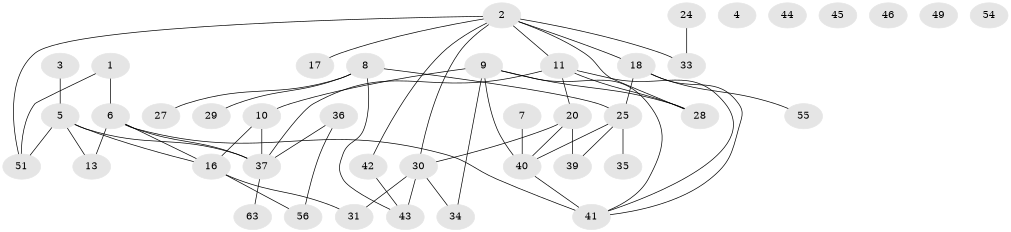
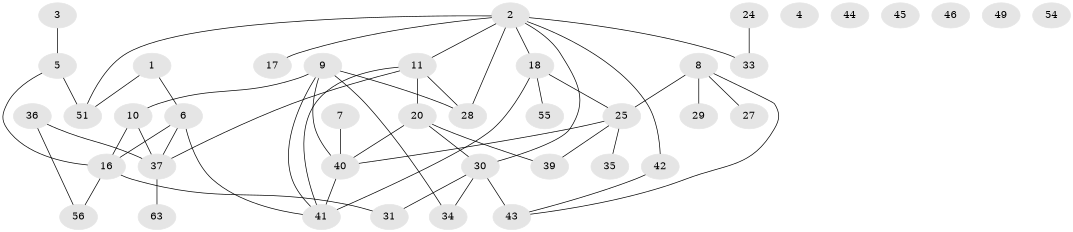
edge "5" -- "37": removed
node "13": removed
